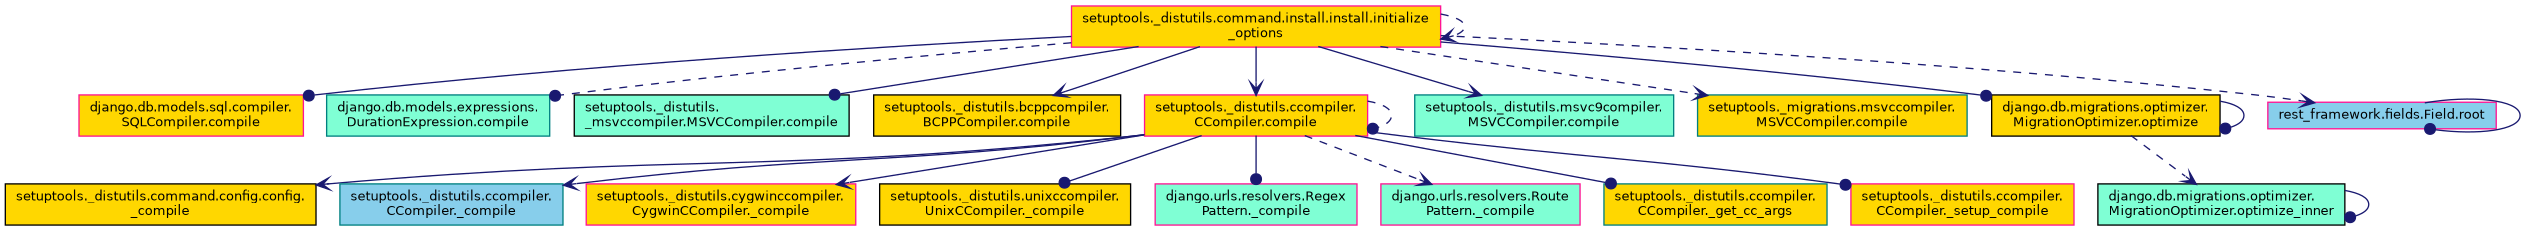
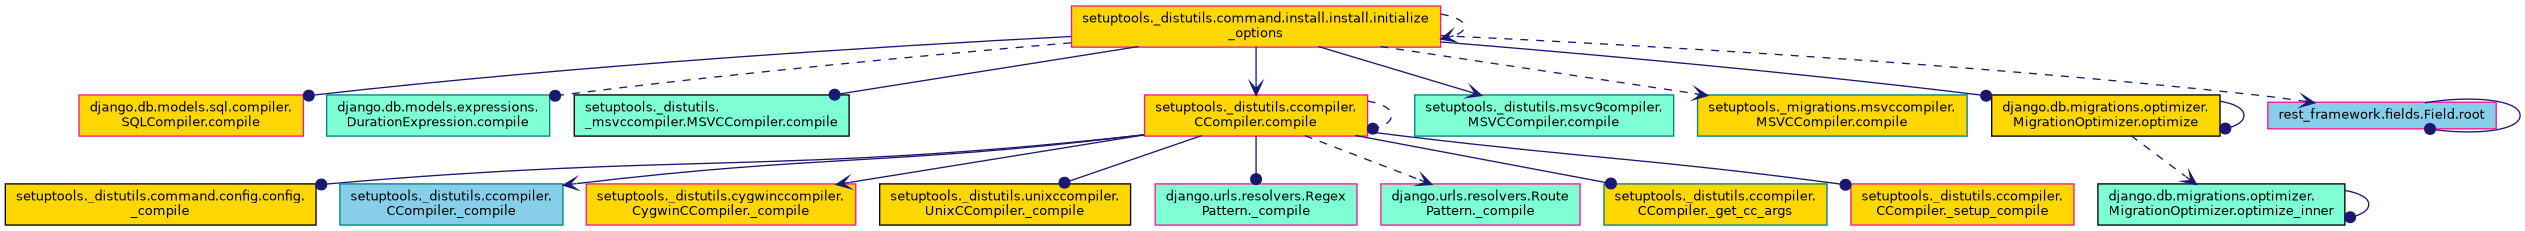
node "setuptools._distutils.bcppcompiler. BCPPCompiler.compile": removed
edge "setuptools._distutils.ccompiler. CCompiler.compile" -> "setuptools._distutils.command.config.config. _compile": arrowhead vee -> dot
